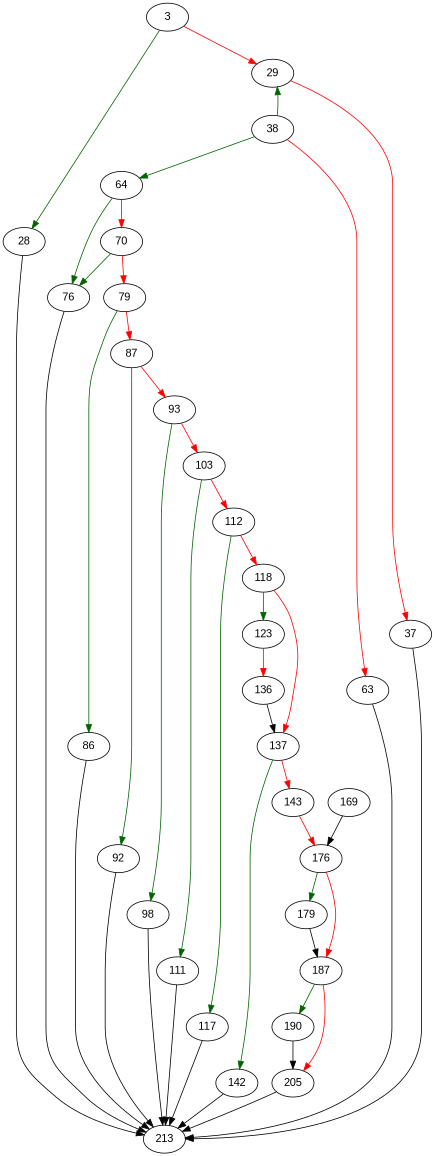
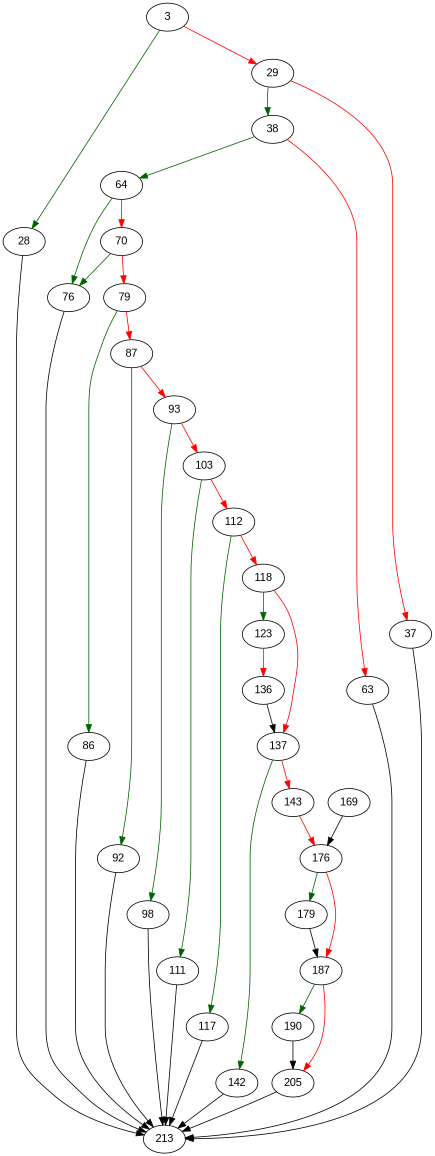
edge "38" -> "29": reversed
